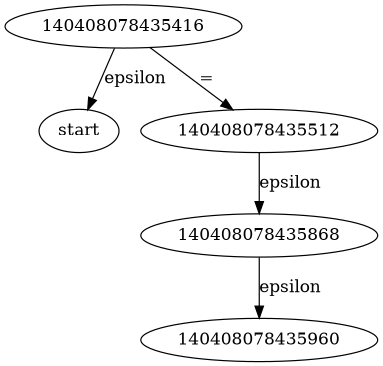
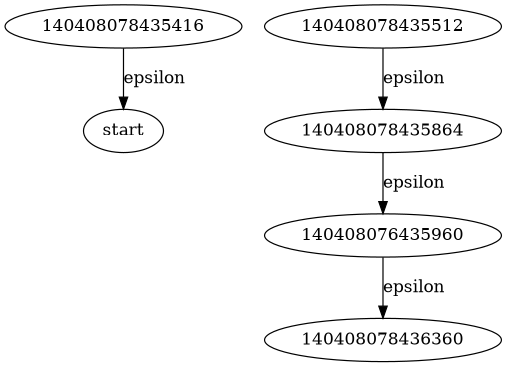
edge "140408078435416" -> "140408078435512": removed, label "="
node "140408078435868": label "140408078435868" -> "140408078435864"
node "140408078435960": label "140408078435960" -> "140408076435960"
node "140408078436360": added
